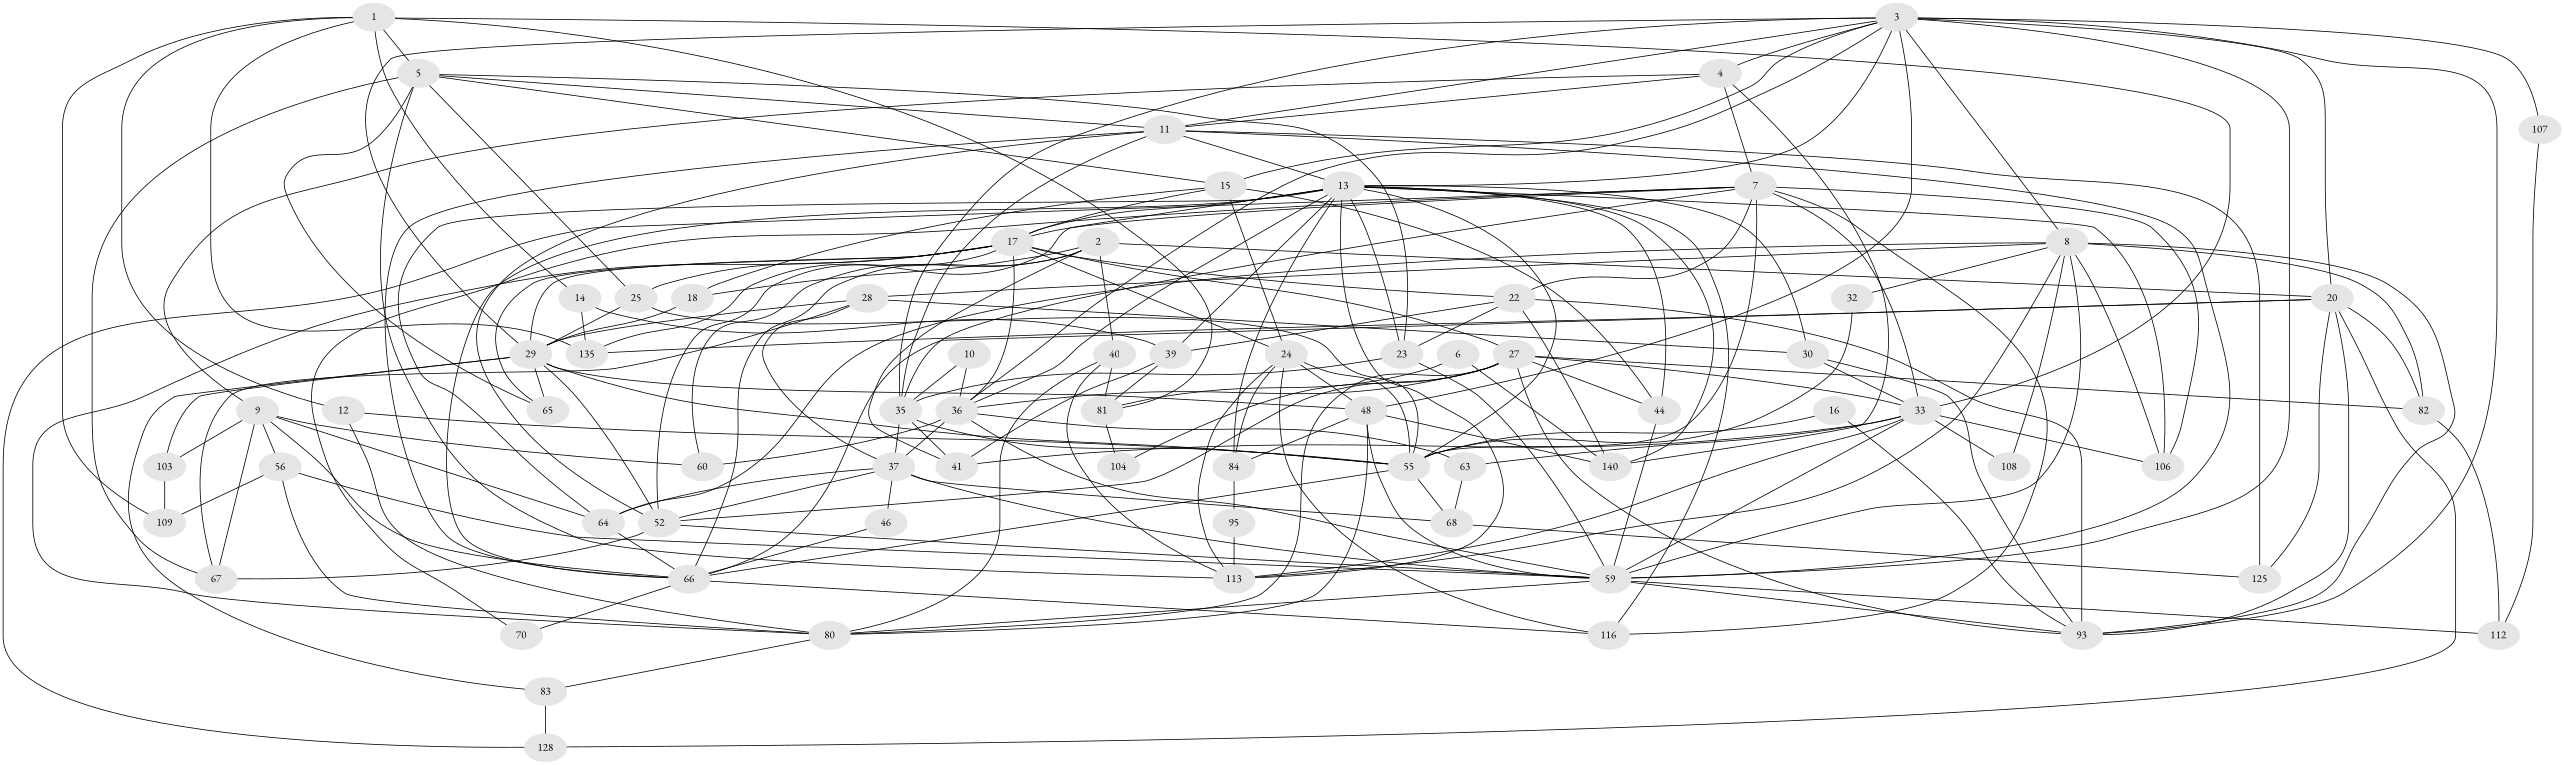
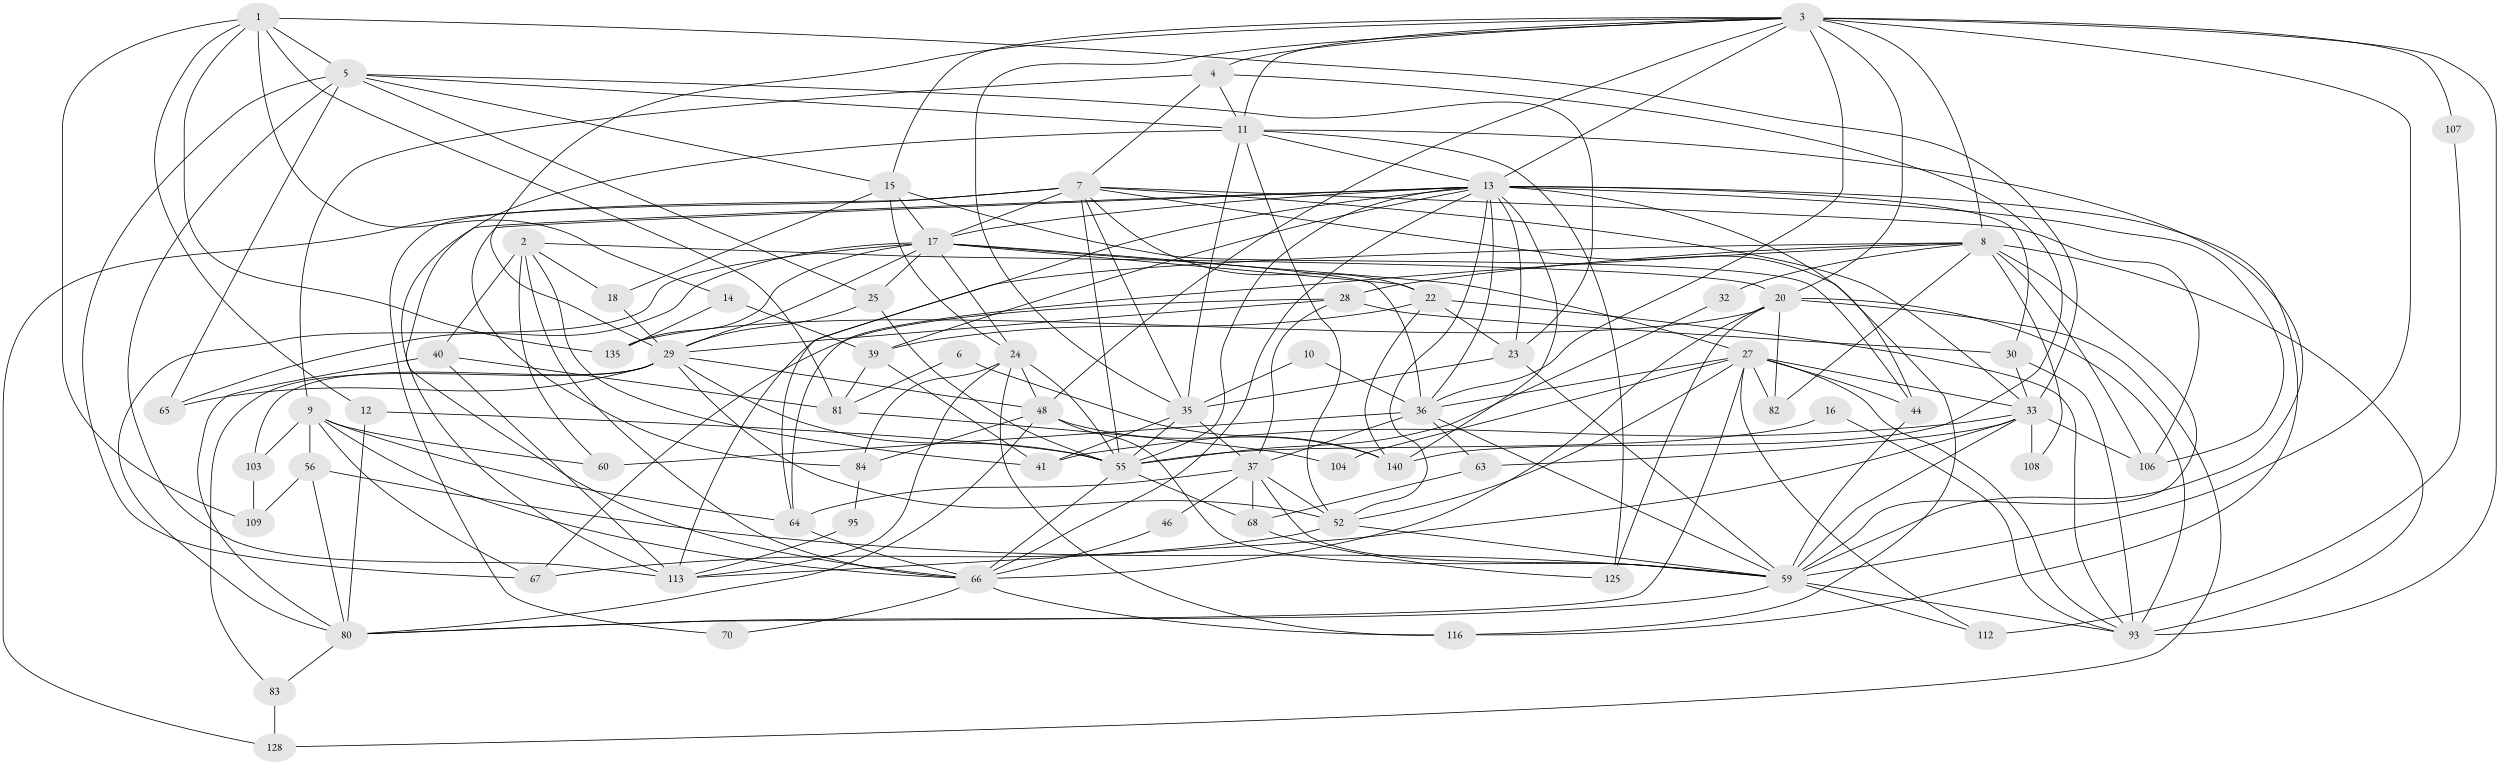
edge "82" -- "112": now "27" -- "112"
